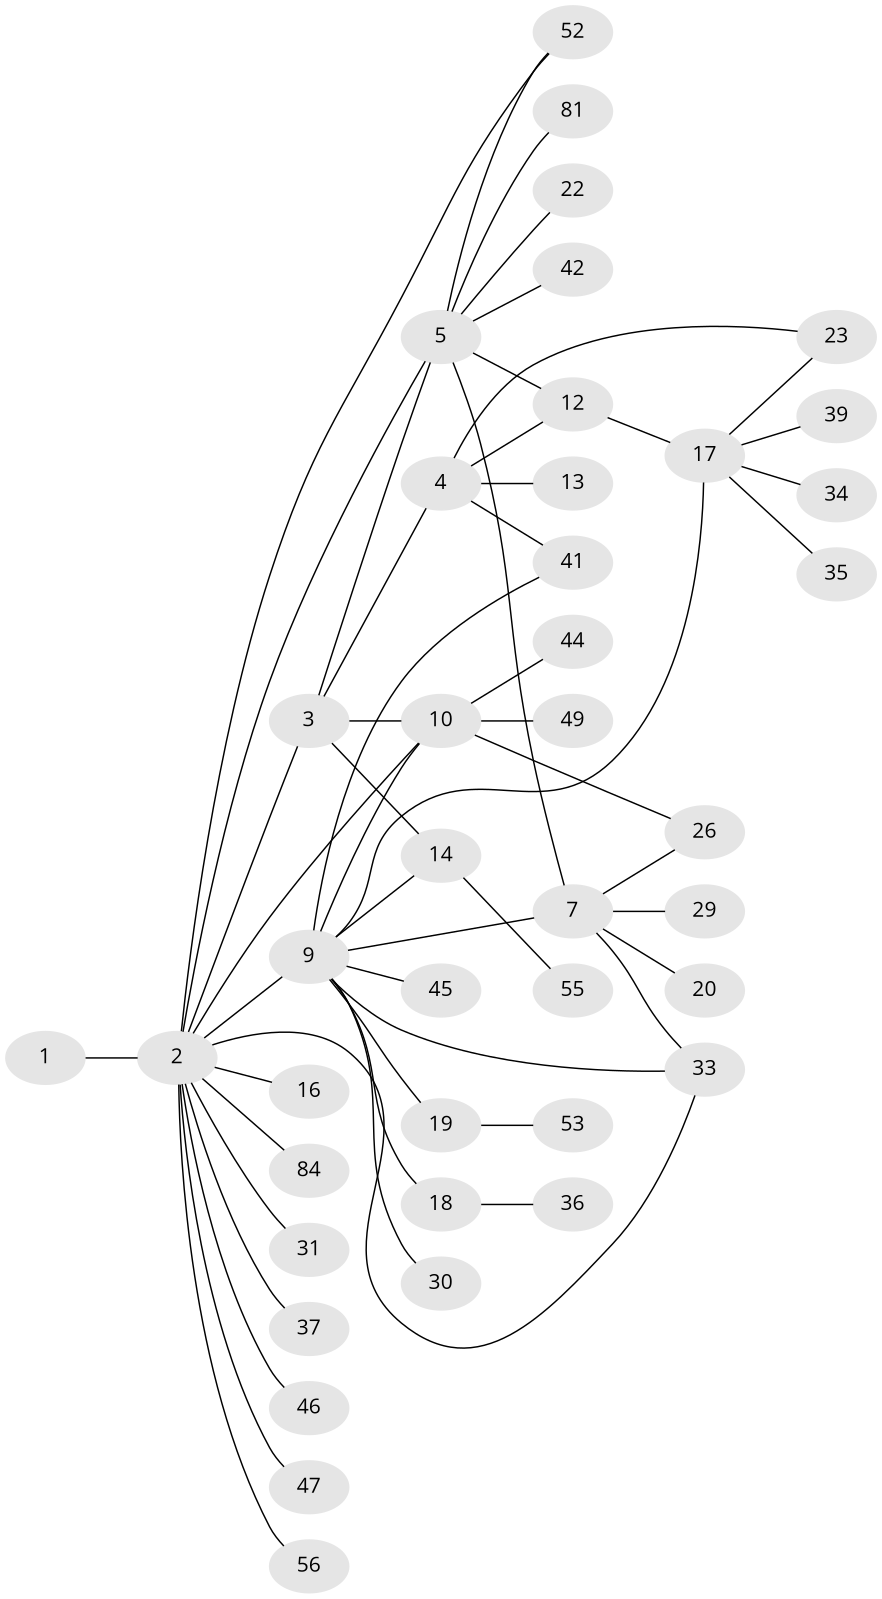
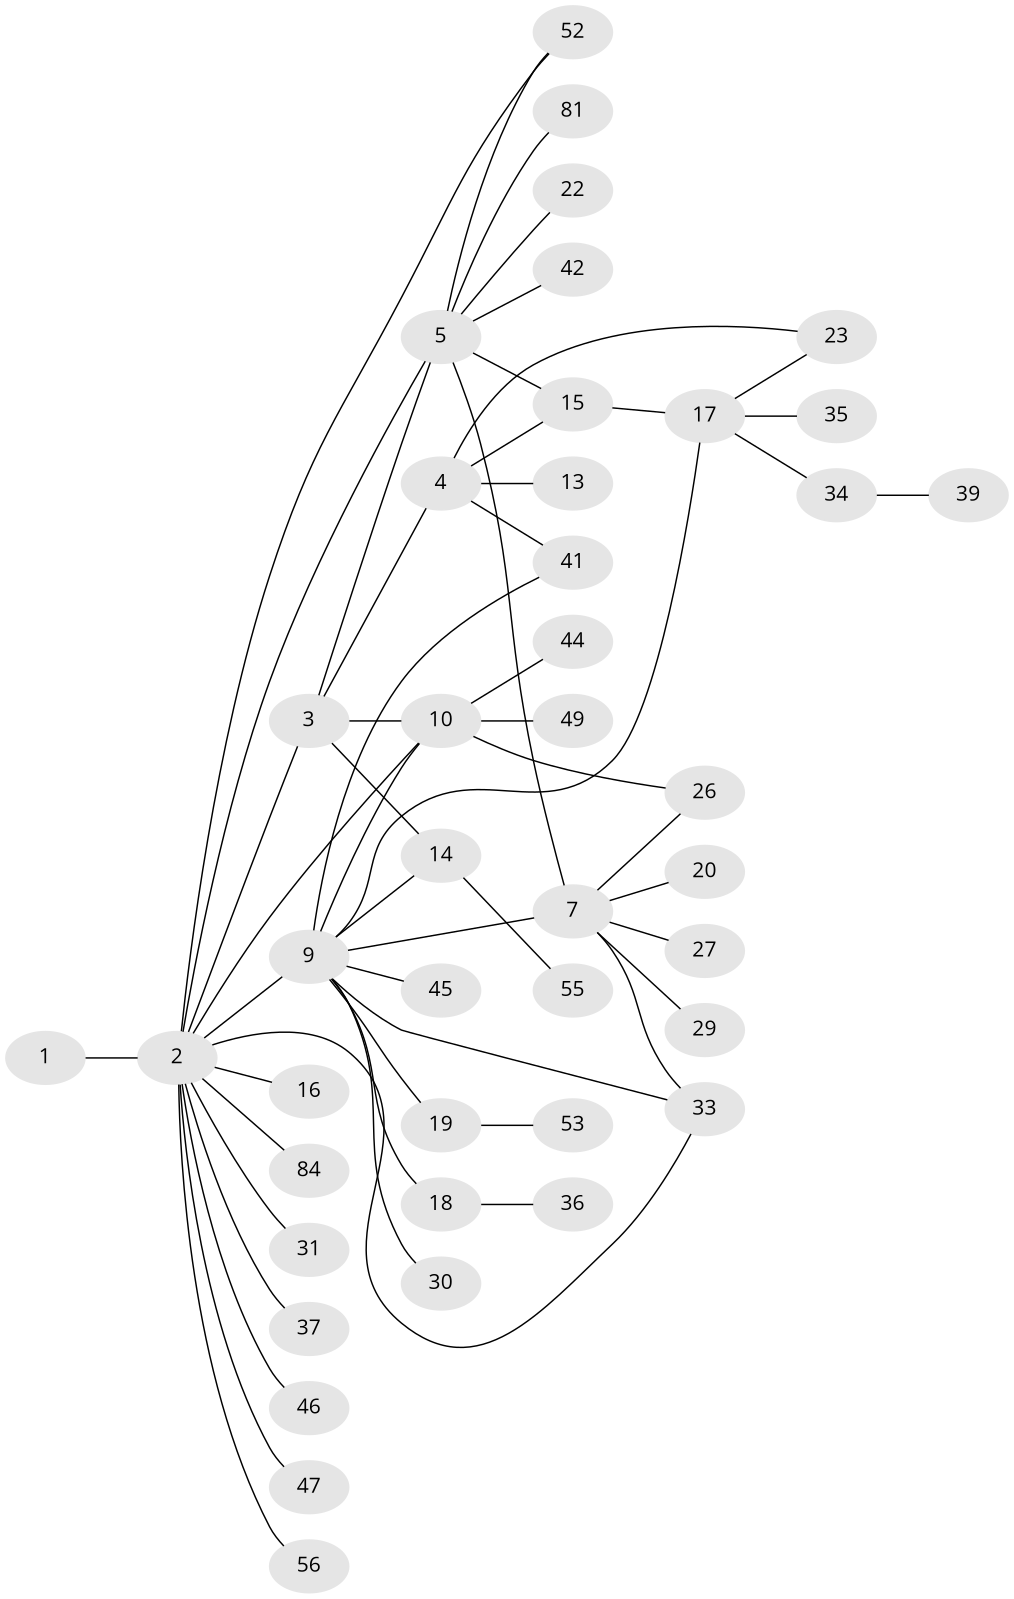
node "12": label "12" -> "15"
edge "39" -- "17": now "39" -- "34"
node "27": added
